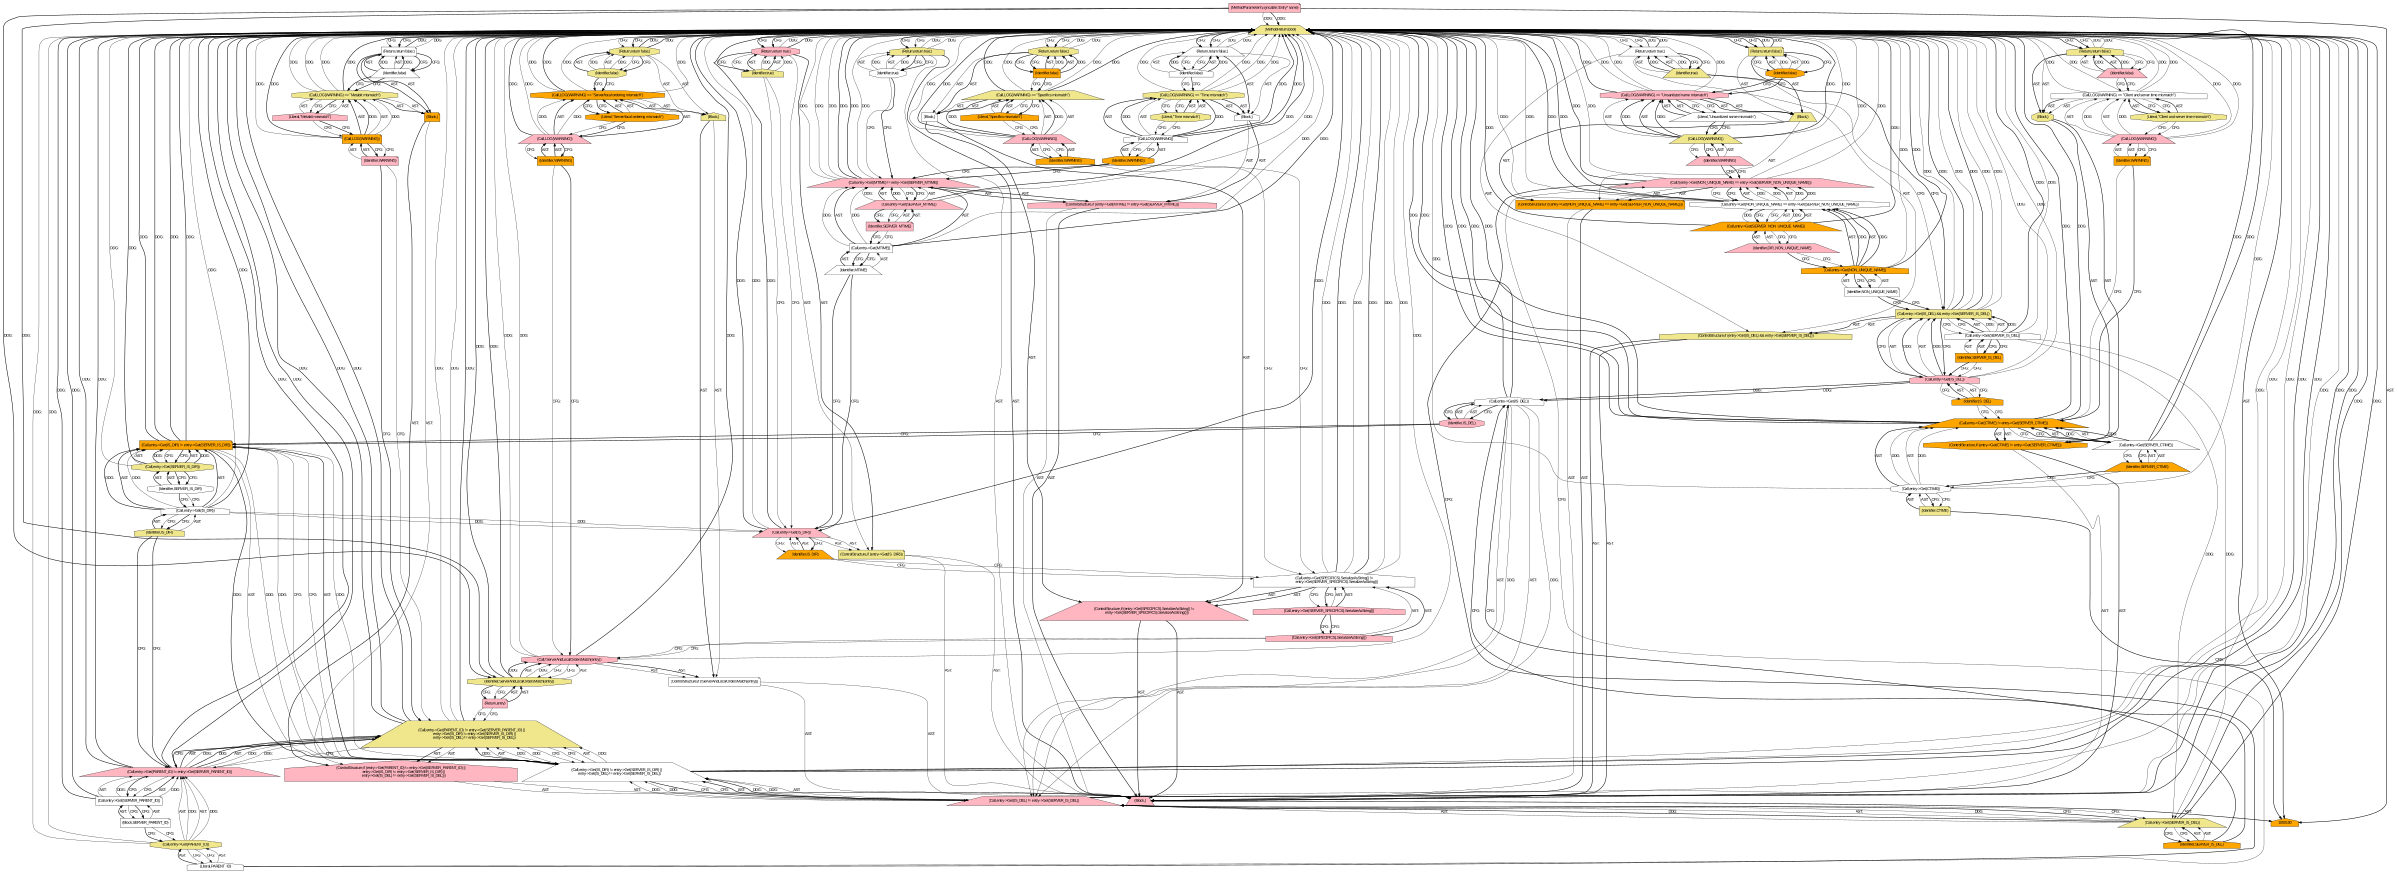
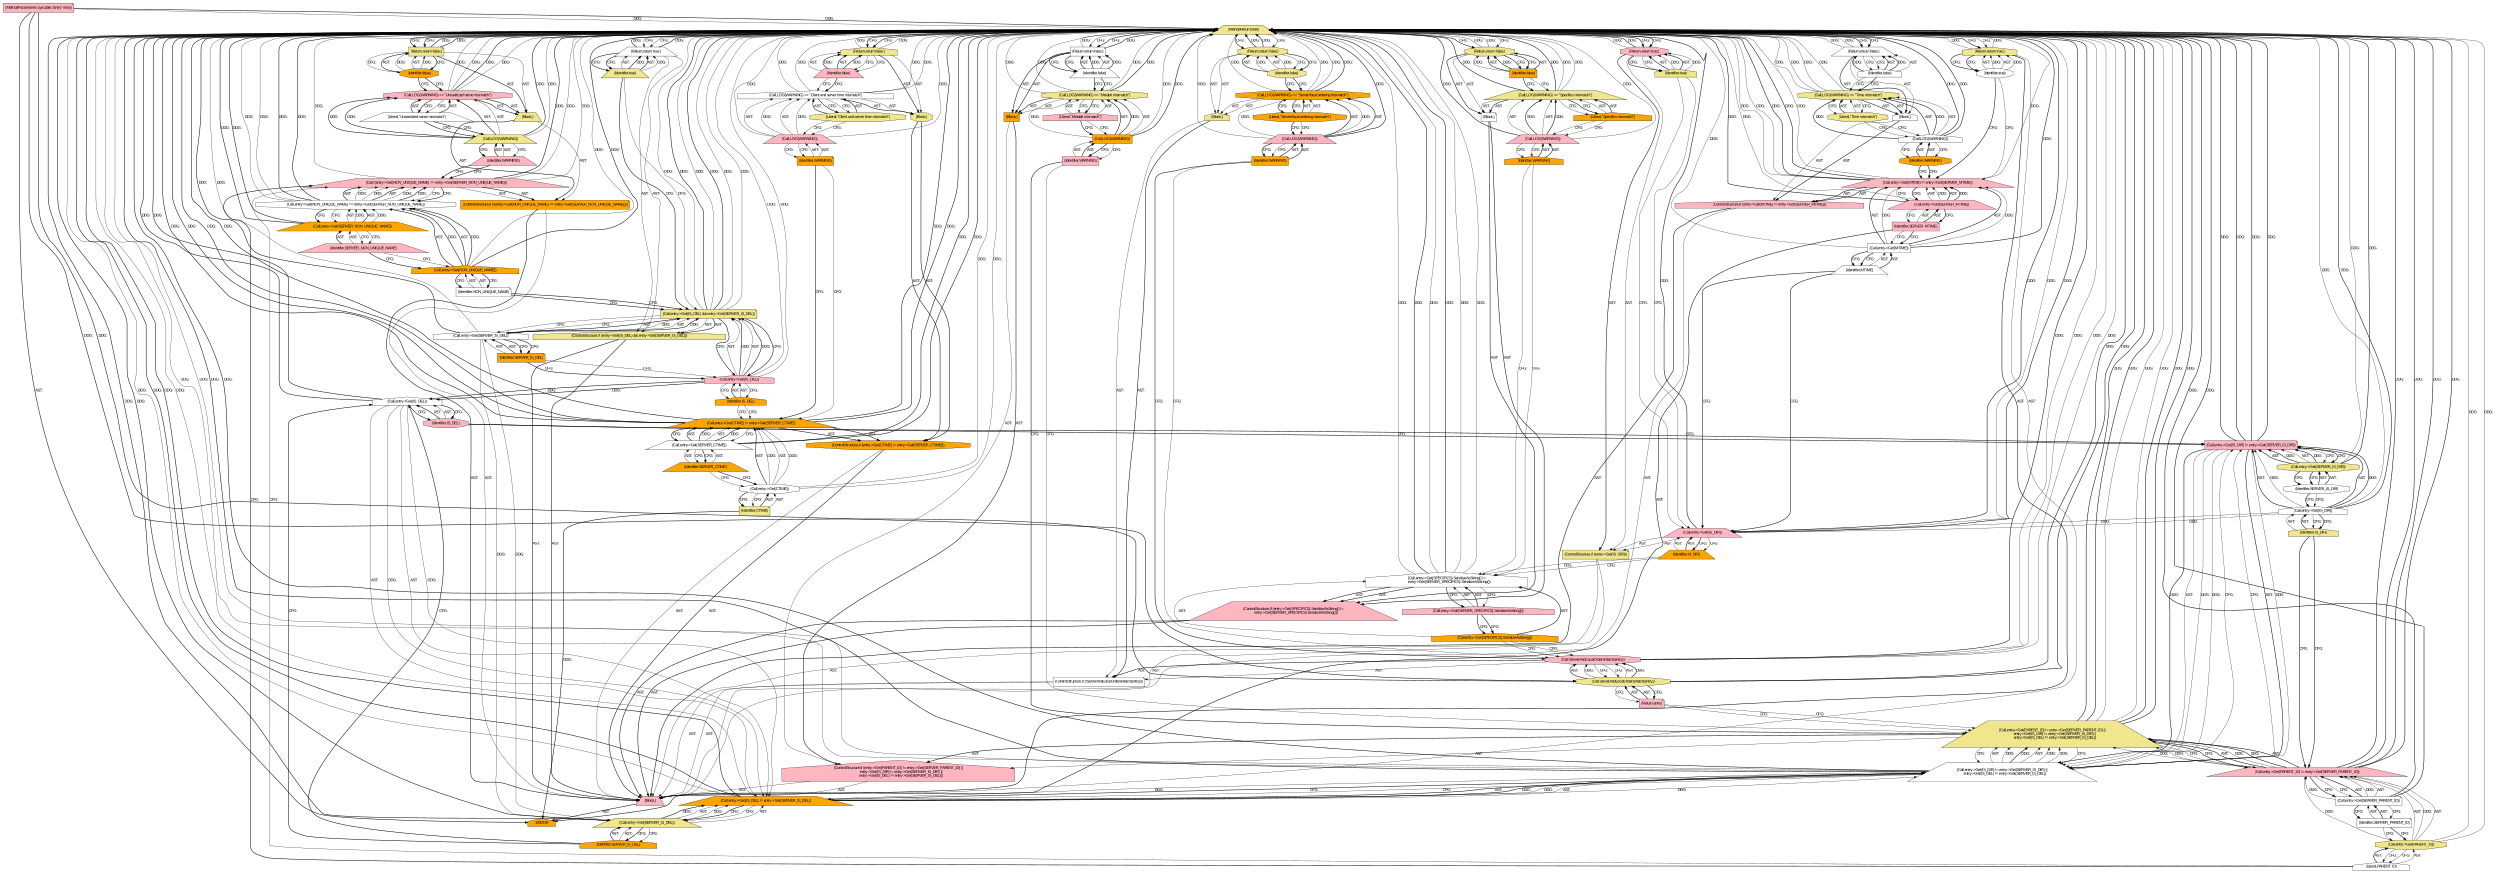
node "(MethodParameterIn,syncable::Entry* name)": label "(MethodParameterIn,syncable::Entry* name)" -> "(MethodParameterIn,syncable::Entry* entry)"
edge "(MethodReturn,bool)" -> "1000100": now "(Identifier,SERVER_MTIME)" -> "1000100"
node "(Identifier,DIR_NON_UNIQUE_NAME)": label "(Identifier,DIR_NON_UNIQUE_NAME)" -> "(Identifier,SERVER_NON_UNIQUE_NAME)"
node "(Call,entry->Get(IS_DIR) != entry->Get(SERVER_IS_DIR))": fillcolor orange -> lightpink
node "(Call,entry->Get(SPECIFICS).SerializeAsString())": fillcolor lightpink -> orange
edge "(Identifier,CTIME)" -> "1000100": label "CFG: " -> "DDG: "
node "(Identifier,ServerAndLocalOrdersMatch(entry))": label "(Identifier,ServerAndLocalOrdersMatch(entry))" -> "(Call,ServerAndLocalOrdersMatch(entry))"
node "(Call,entry->Get(IS_DEL) != entry->Get(SERVER_IS_DEL))": fillcolor lightpink -> orange
node "(Block,SERVER_PARENT_ID)": label "(Block,SERVER_PARENT_ID)" -> "(Identifier,SERVER_PARENT_ID)"
